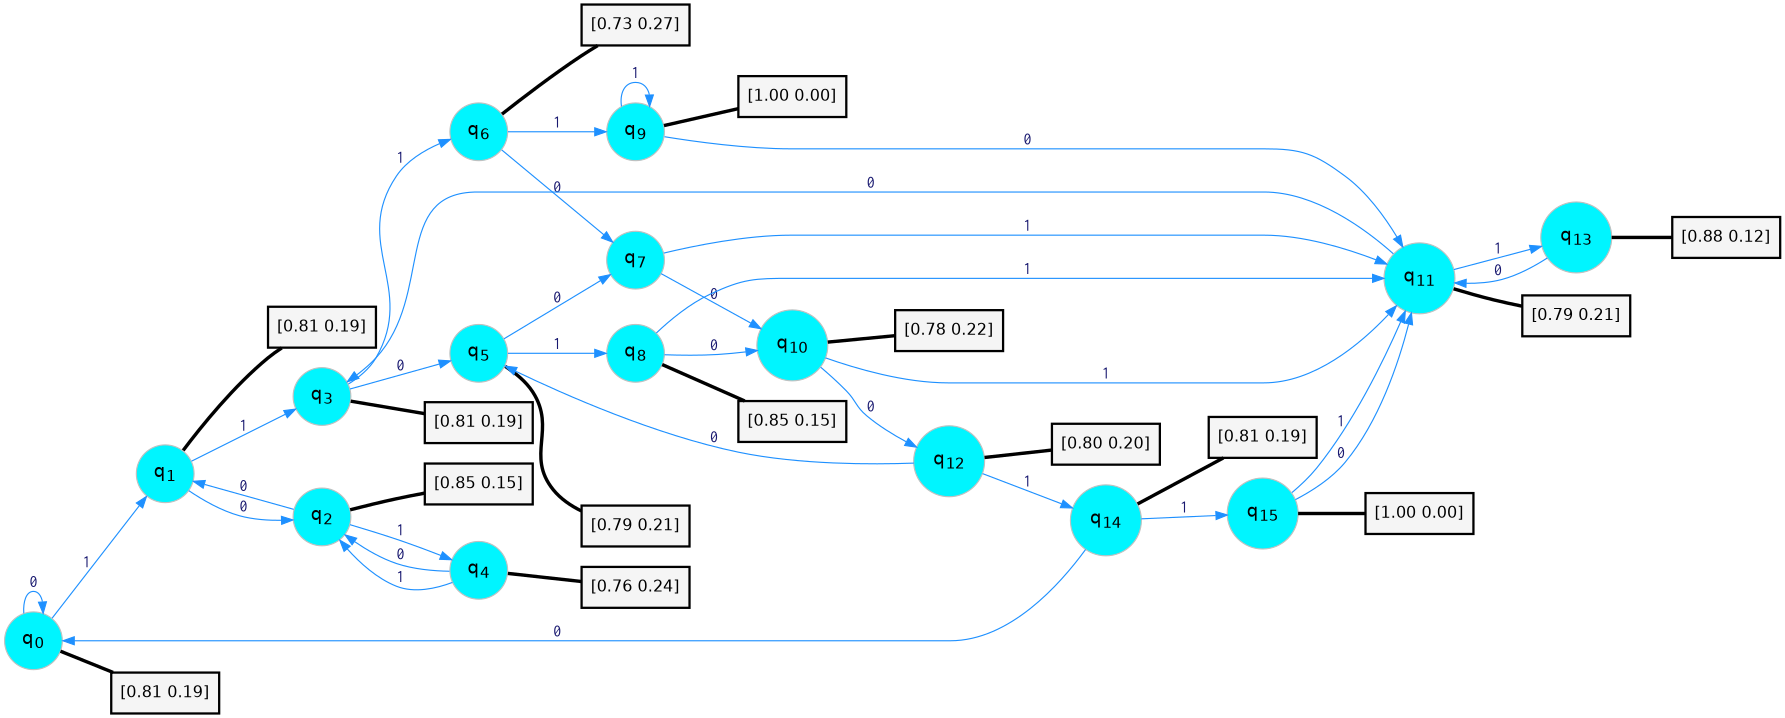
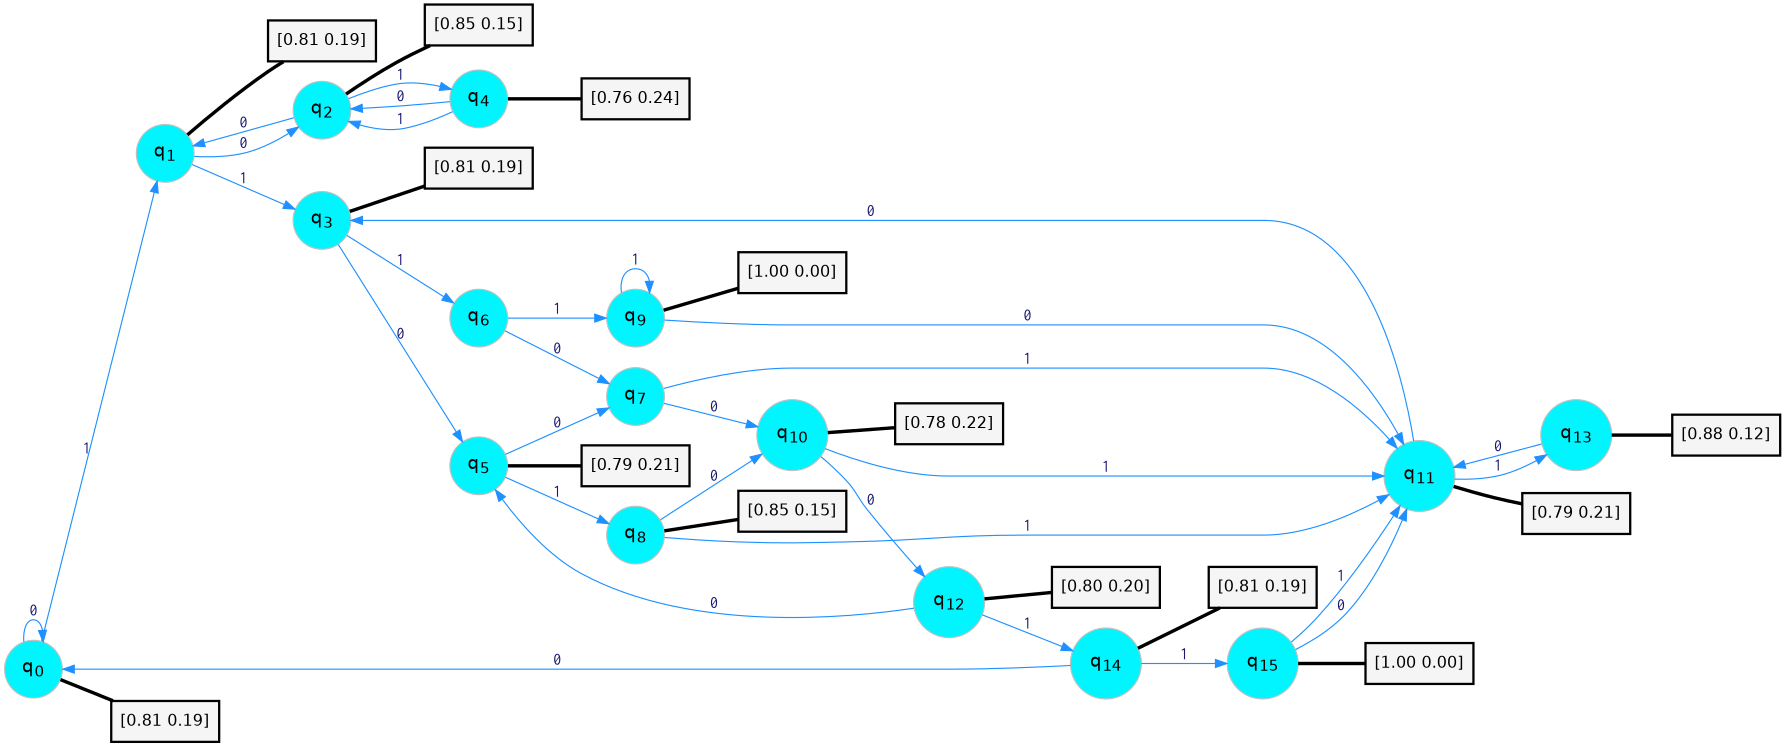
node "[0.73 0.27]": removed
